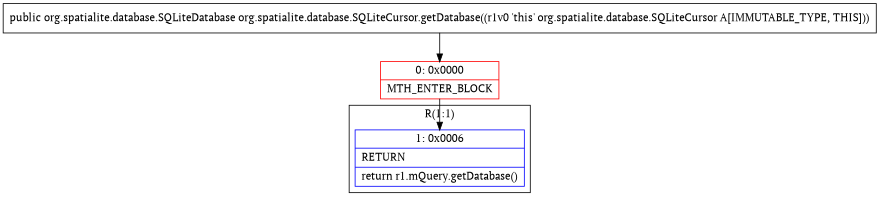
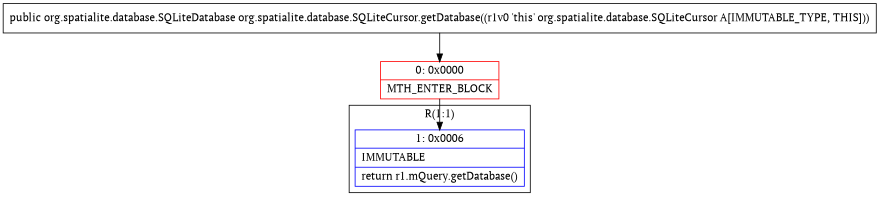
node "1: 0x0006": text "RETURN" -> "IMMUTABLE"
